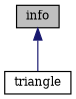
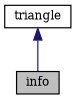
edge "triangle" -> "info": reversed
